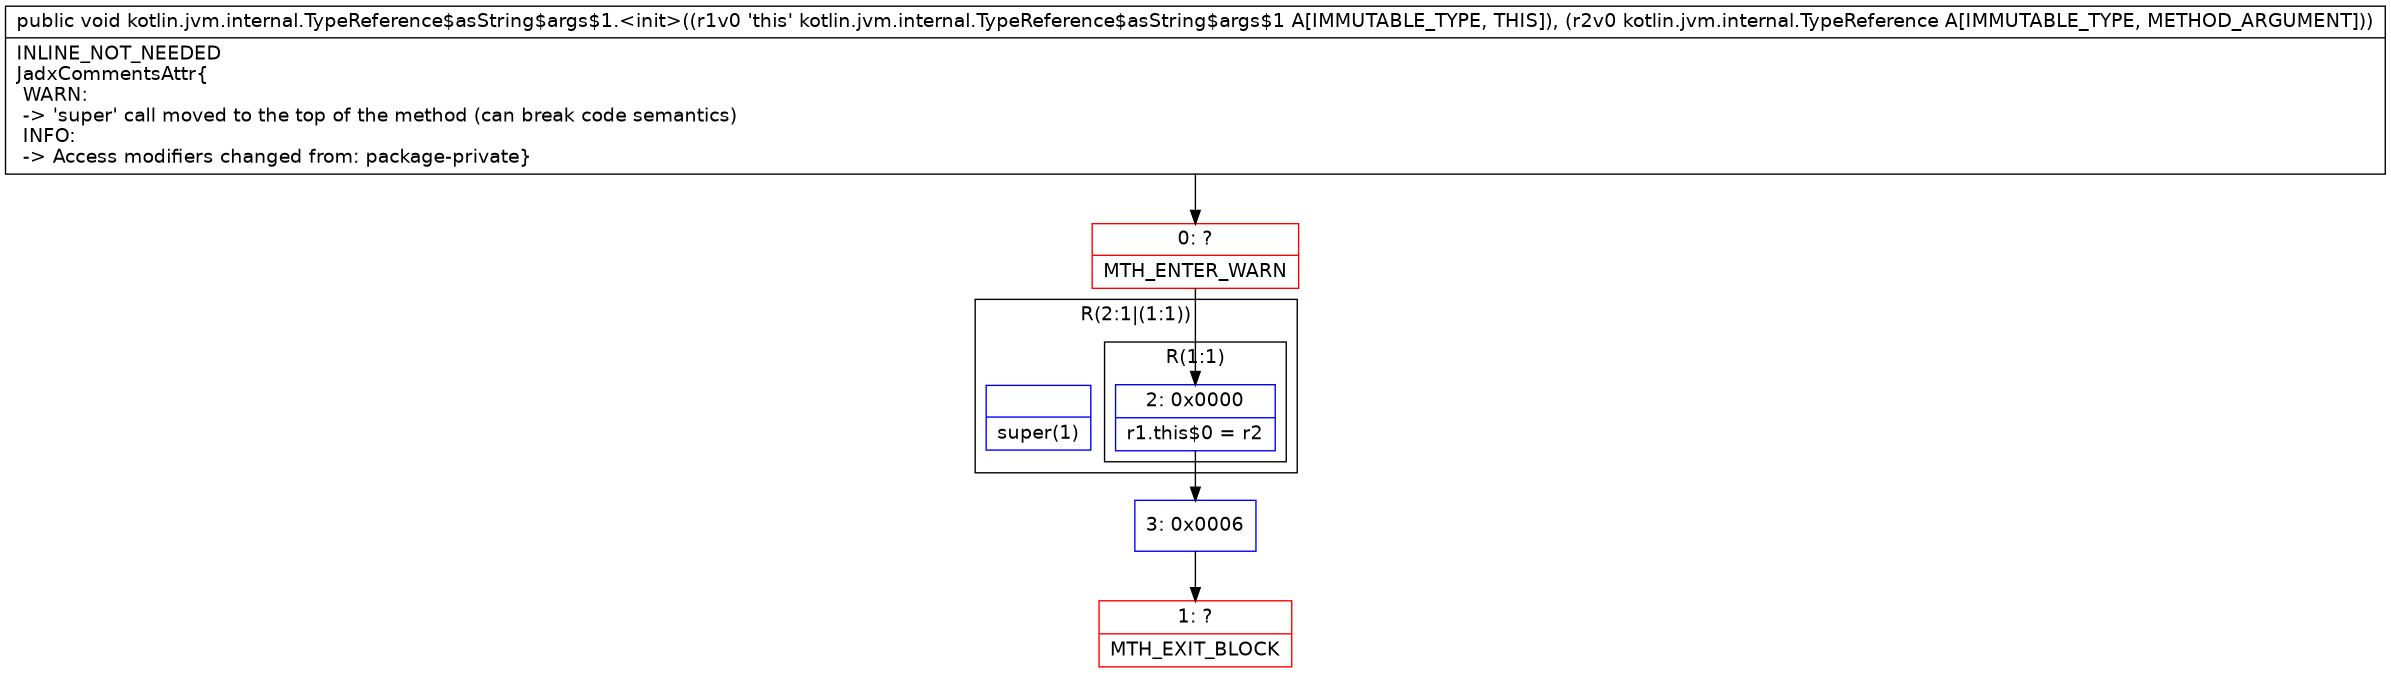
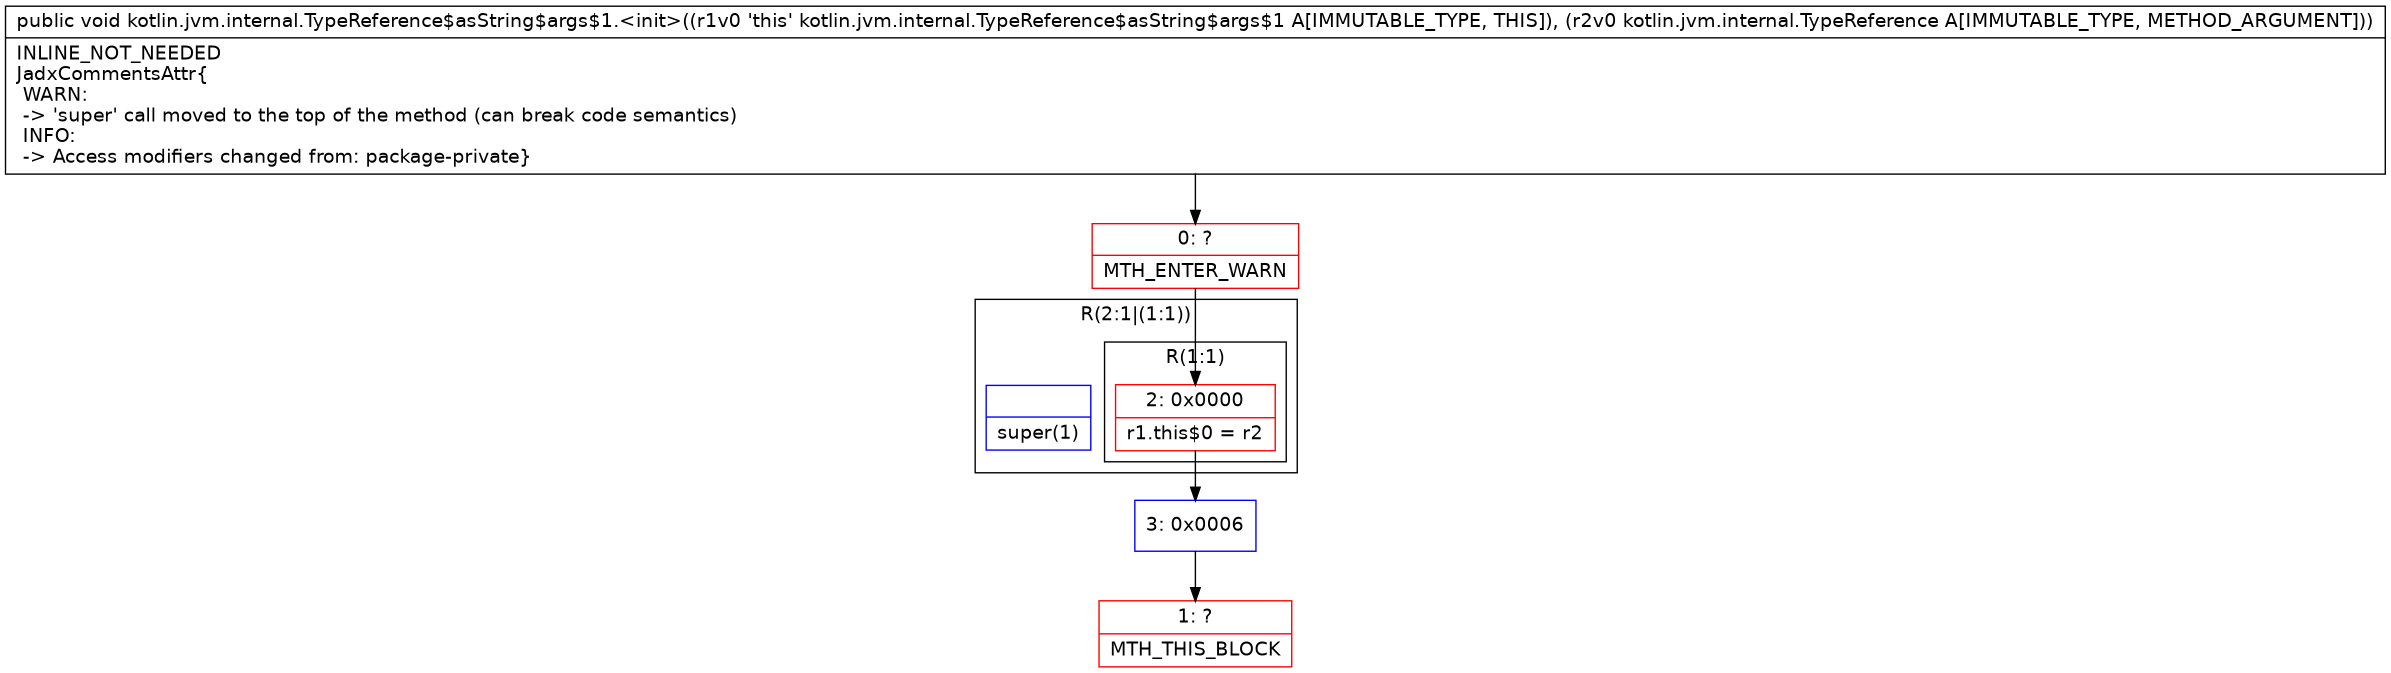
node "2: 0x0000": color blue -> red
node "1: ?": text "MTH_EXIT_BLOCK" -> "MTH_THIS_BLOCK"
